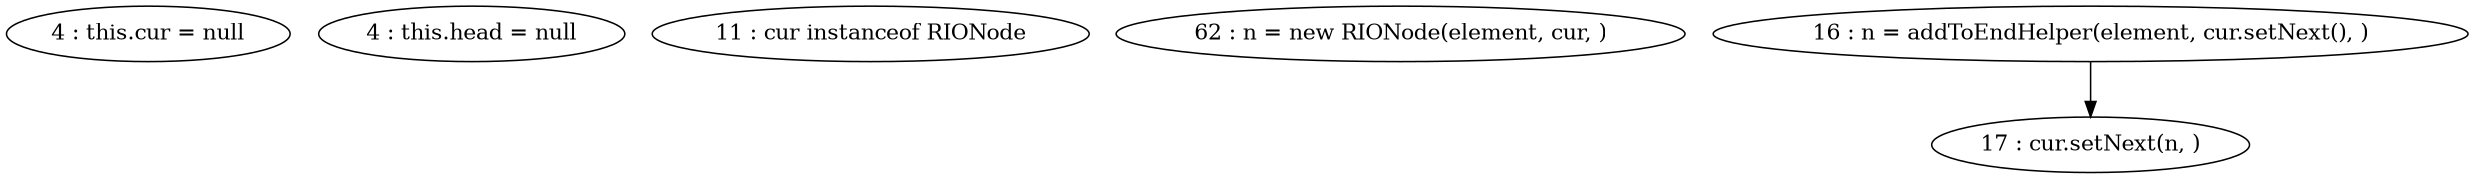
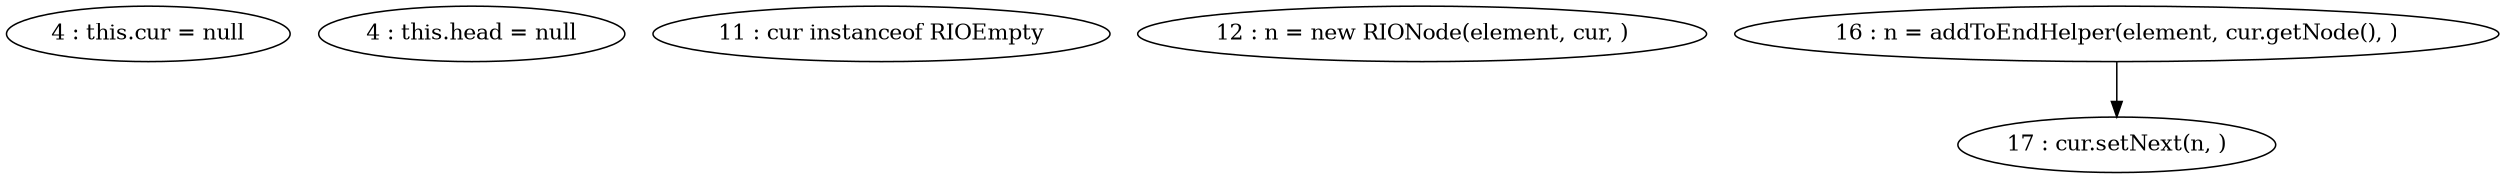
node "11 : cur instanceof RIONode": label "11 : cur instanceof RIONode" -> "11 : cur instanceof RIOEmpty"
node "62 : n = new RIONode(element, cur, )": label "62 : n = new RIONode(element, cur, )" -> "12 : n = new RIONode(element, cur, )"
node "16 : n = addToEndHelper(element, cur.setNext(), )": label "16 : n = addToEndHelper(element, cur.setNext(), )" -> "16 : n = addToEndHelper(element, cur.getNode(), )"
